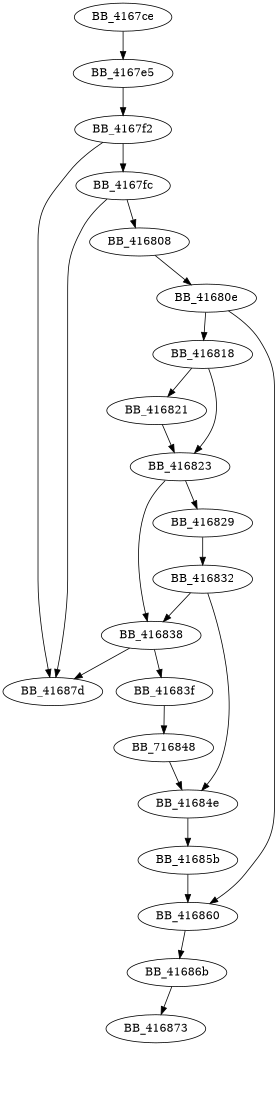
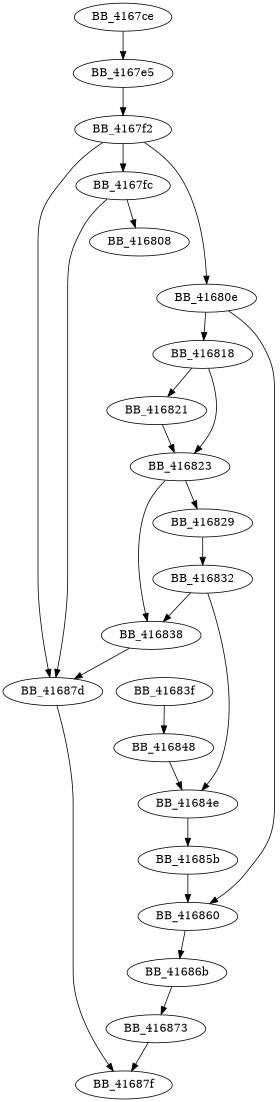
edge "BB_416808" -> "BB_41680e": now "BB_4167f2" -> "BB_41680e"
edge "BB_416838" -> "BB_41683f": removed
node "BB_716848": label "BB_716848" -> "BB_416848"
node "BB_41687f": added
